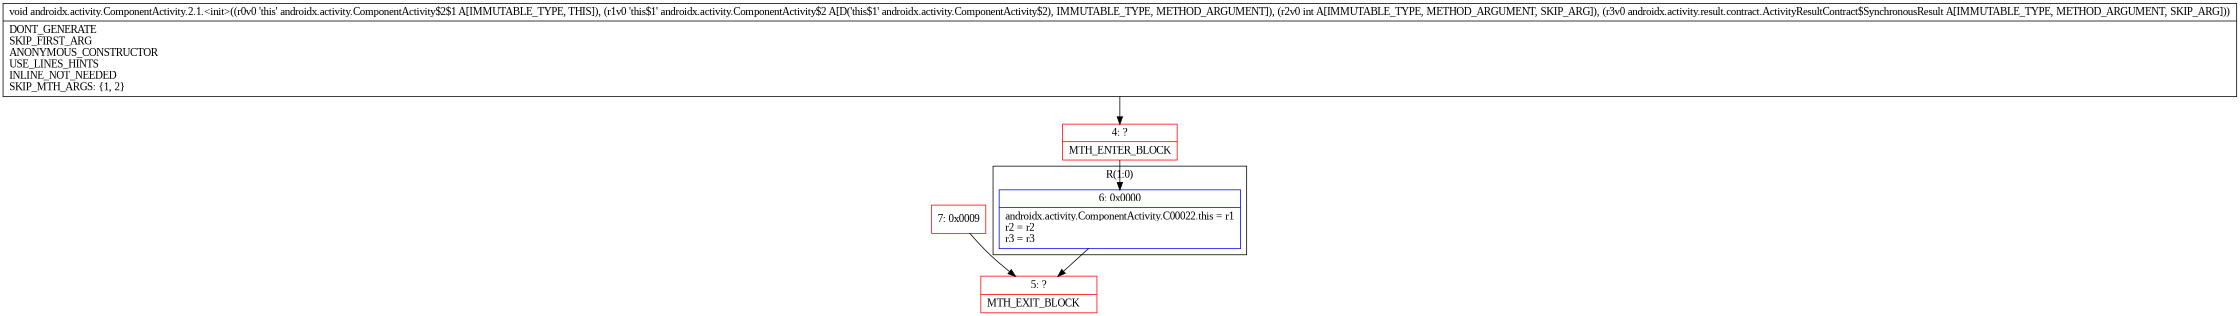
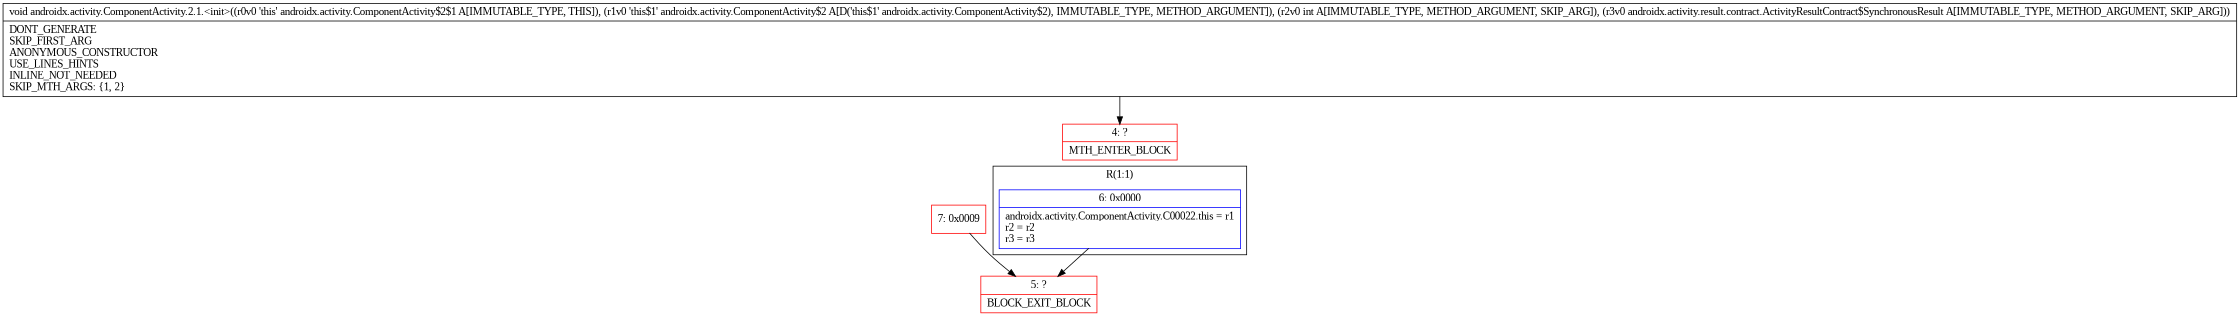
edge "4: ?" -> "6: 0x0000": removed
cluster "R(1:0)": label "R(1:0)" -> "R(1:1)"
node "5: ?": text "MTH_EXIT_BLOCK" -> "BLOCK_EXIT_BLOCK"
